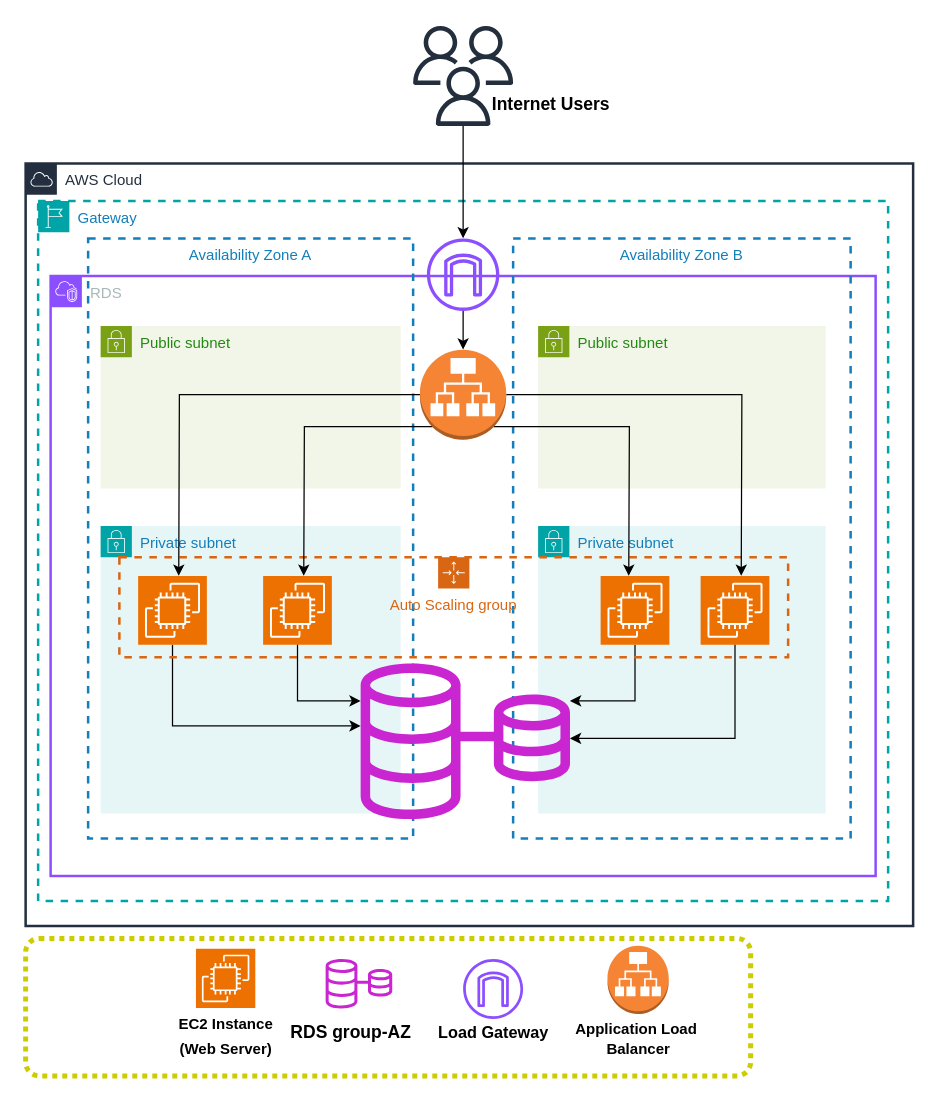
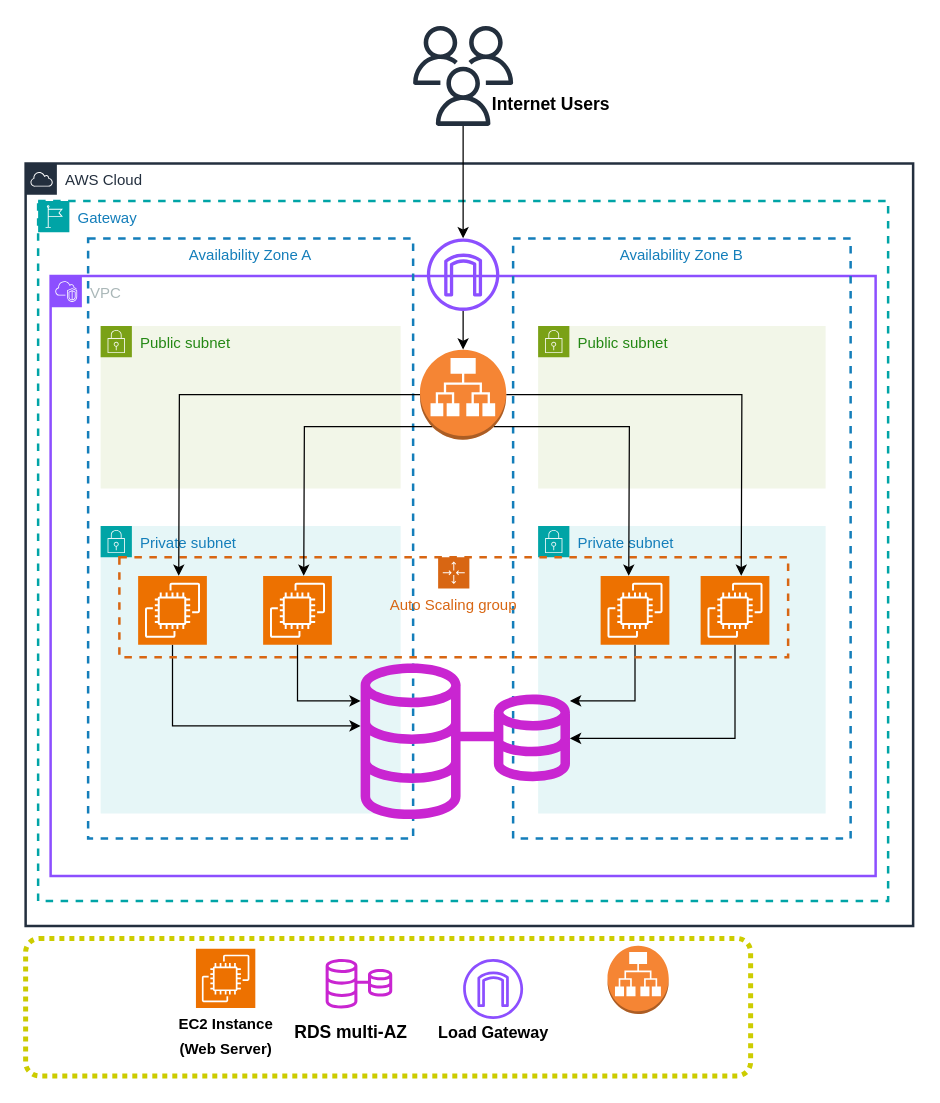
node "RDS": label "RDS" -> "VPC"
node "RDS group-AZ": label "RDS group-AZ" -> "RDS multi-AZ"
node "Application Load Balancer": removed
